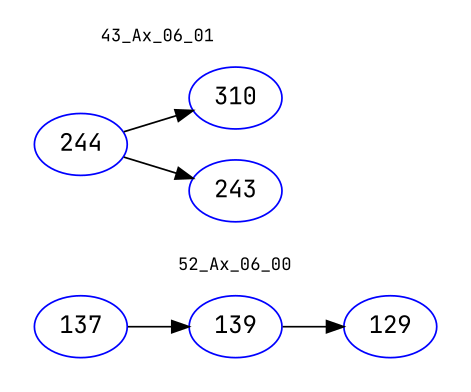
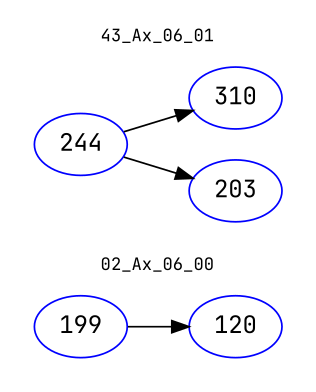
node "243": label "243" -> "203"
cluster "52_Ax_06_00": label "52_Ax_06_00" -> "02_Ax_06_00"
node "137": removed
node "139": label "139" -> "199"
node "129": label "129" -> "120"
